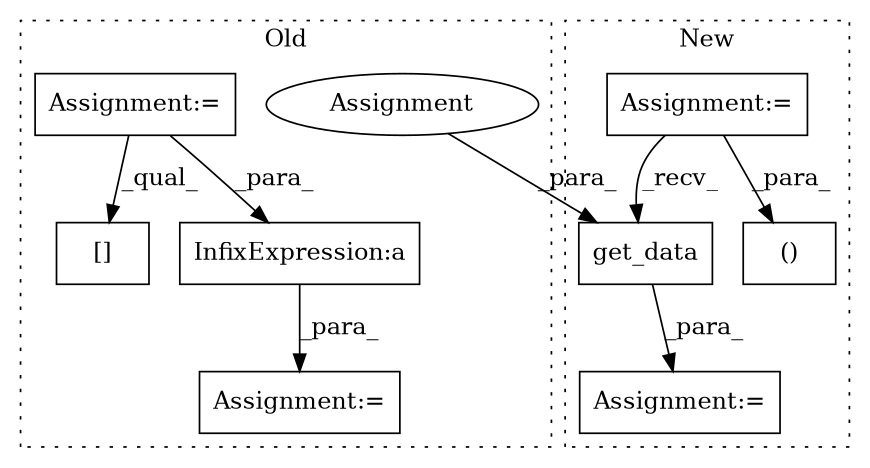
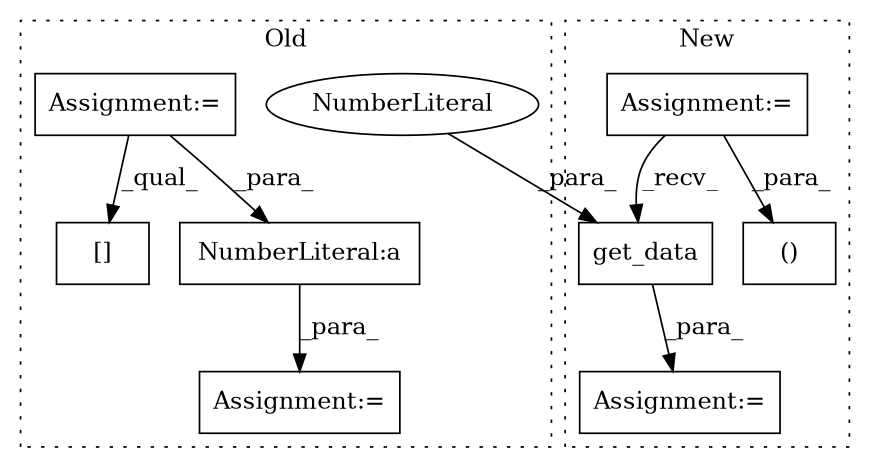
node "Assignment": label "Assignment" -> "NumberLiteral"
node "InfixExpression:a": label "InfixExpression:a" -> "NumberLiteral:a"
